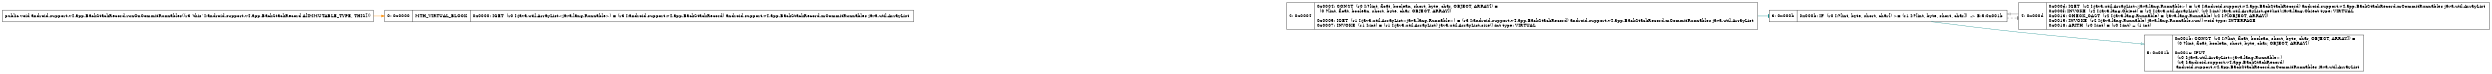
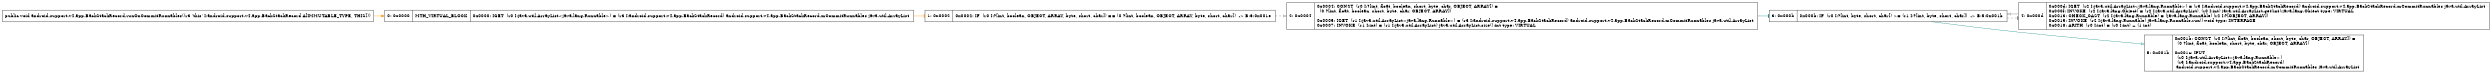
node "1: 0x0002": added
